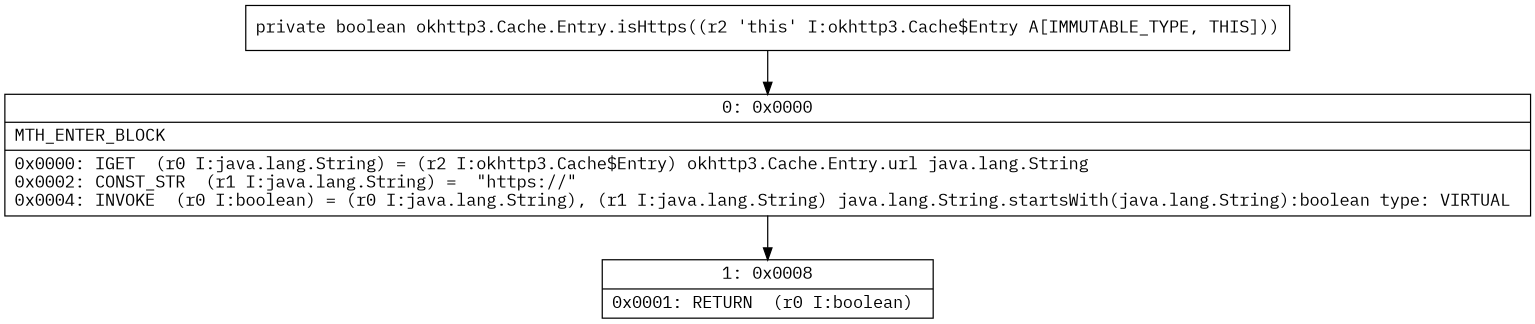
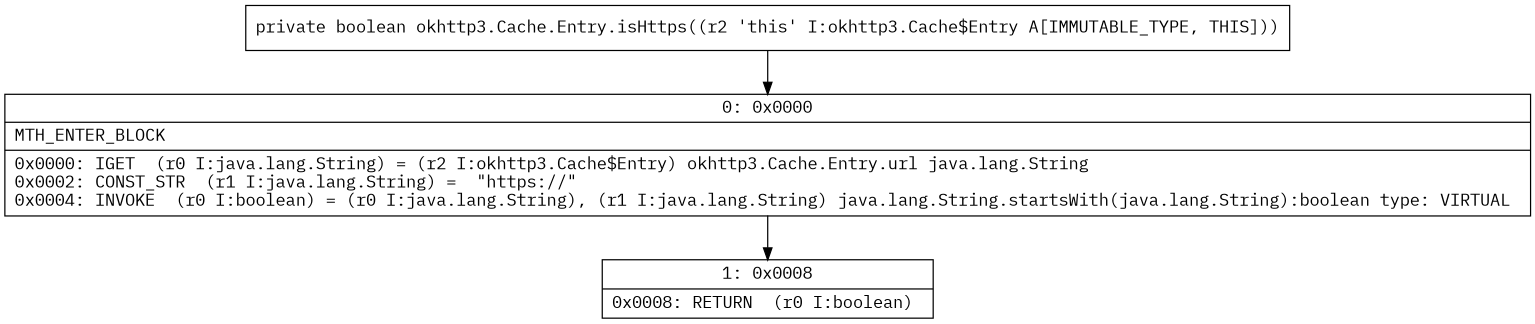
node "1: 0x0008": text "0x0001: RETURN  (r0 I:boolean)" -> "0x0008: RETURN  (r0 I:boolean)"
